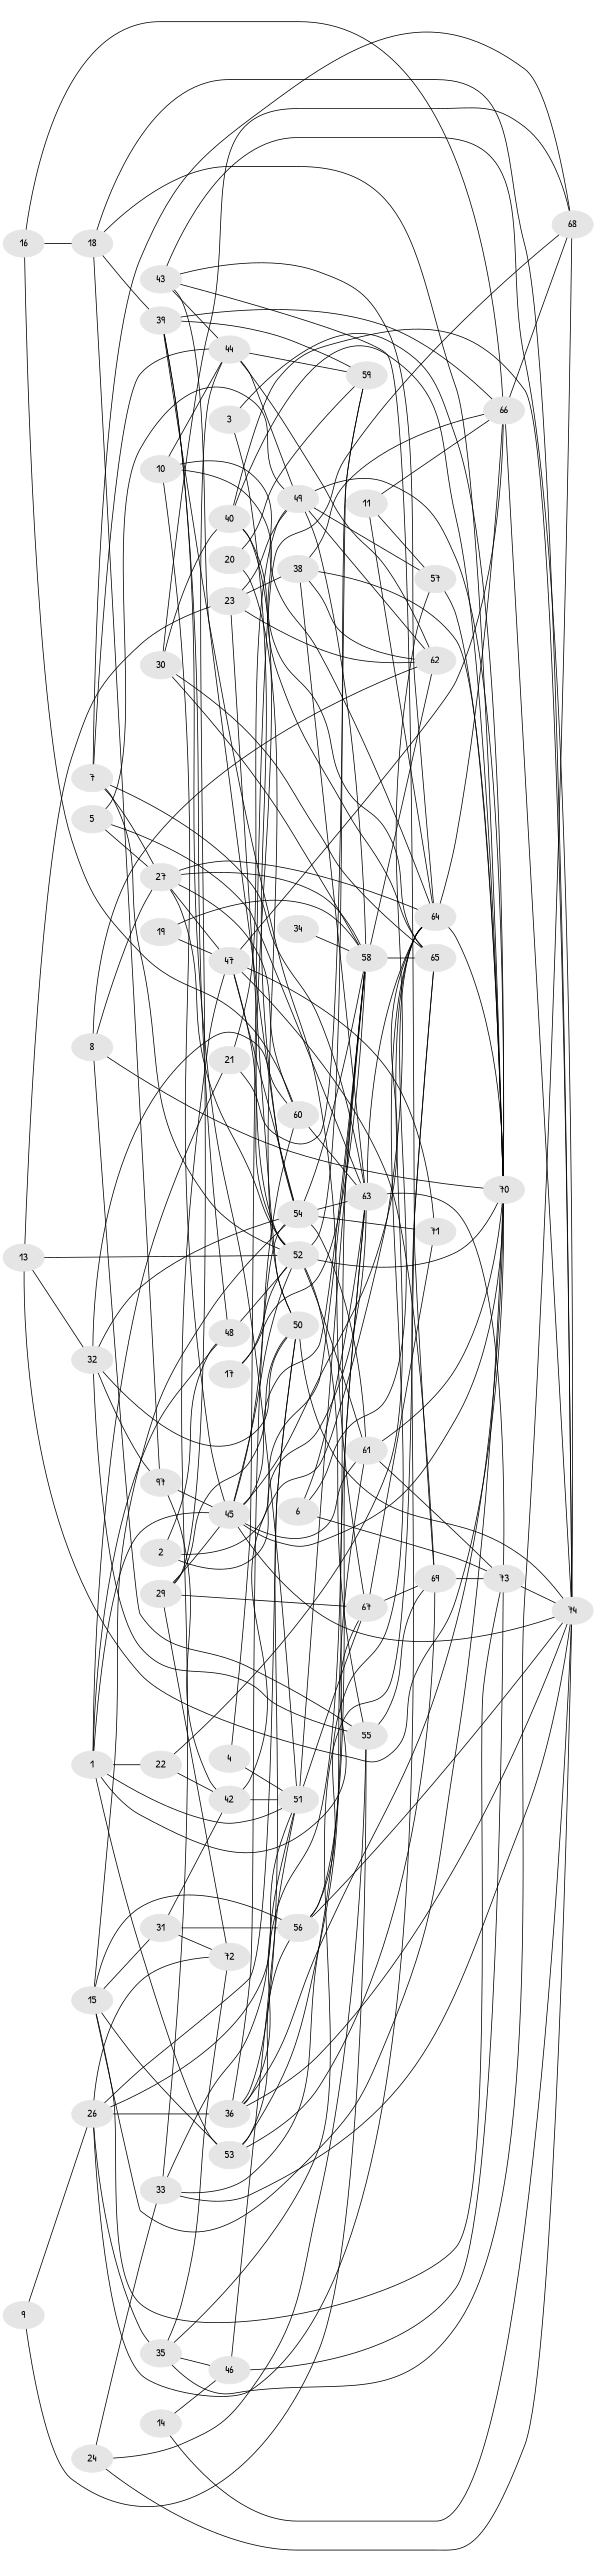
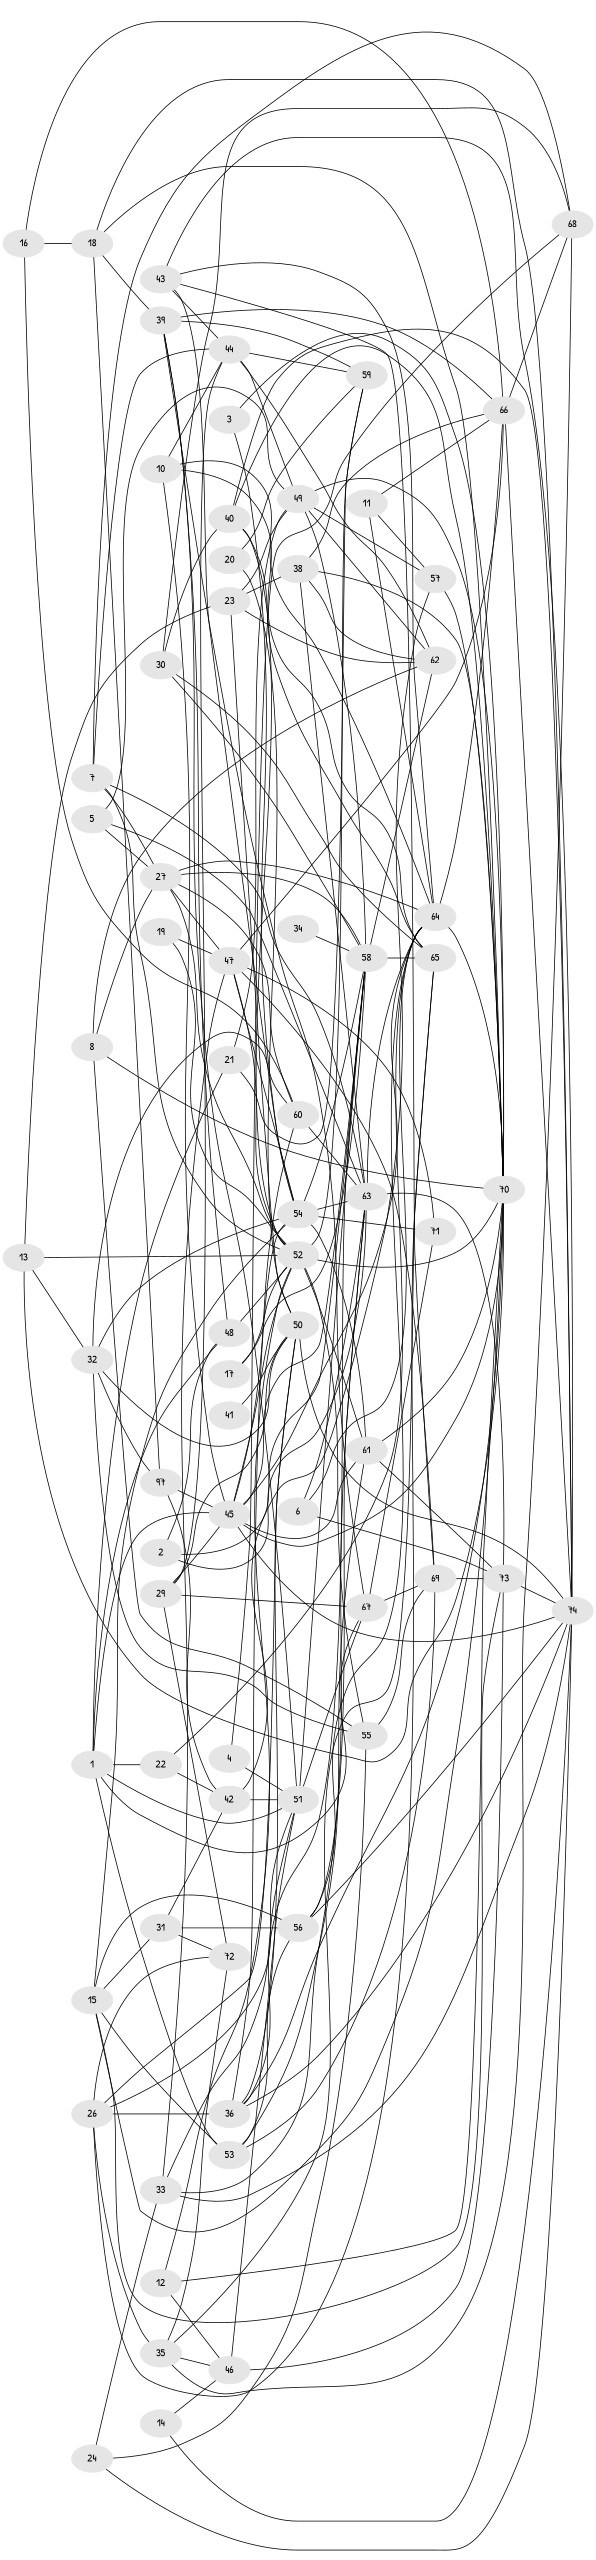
edge "19" -- "58": now "19" -- "52"
node "41": added
node "12": added
node "9": removed
